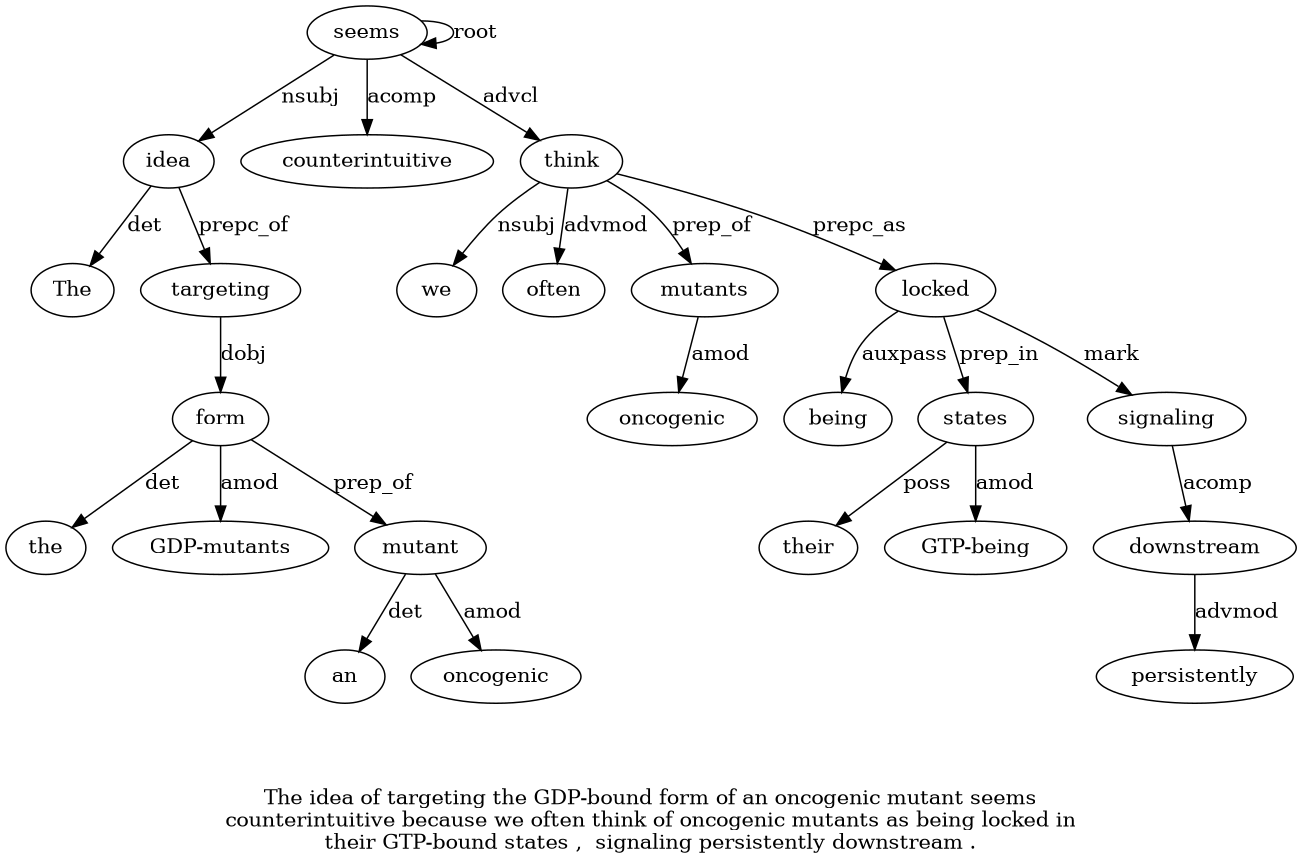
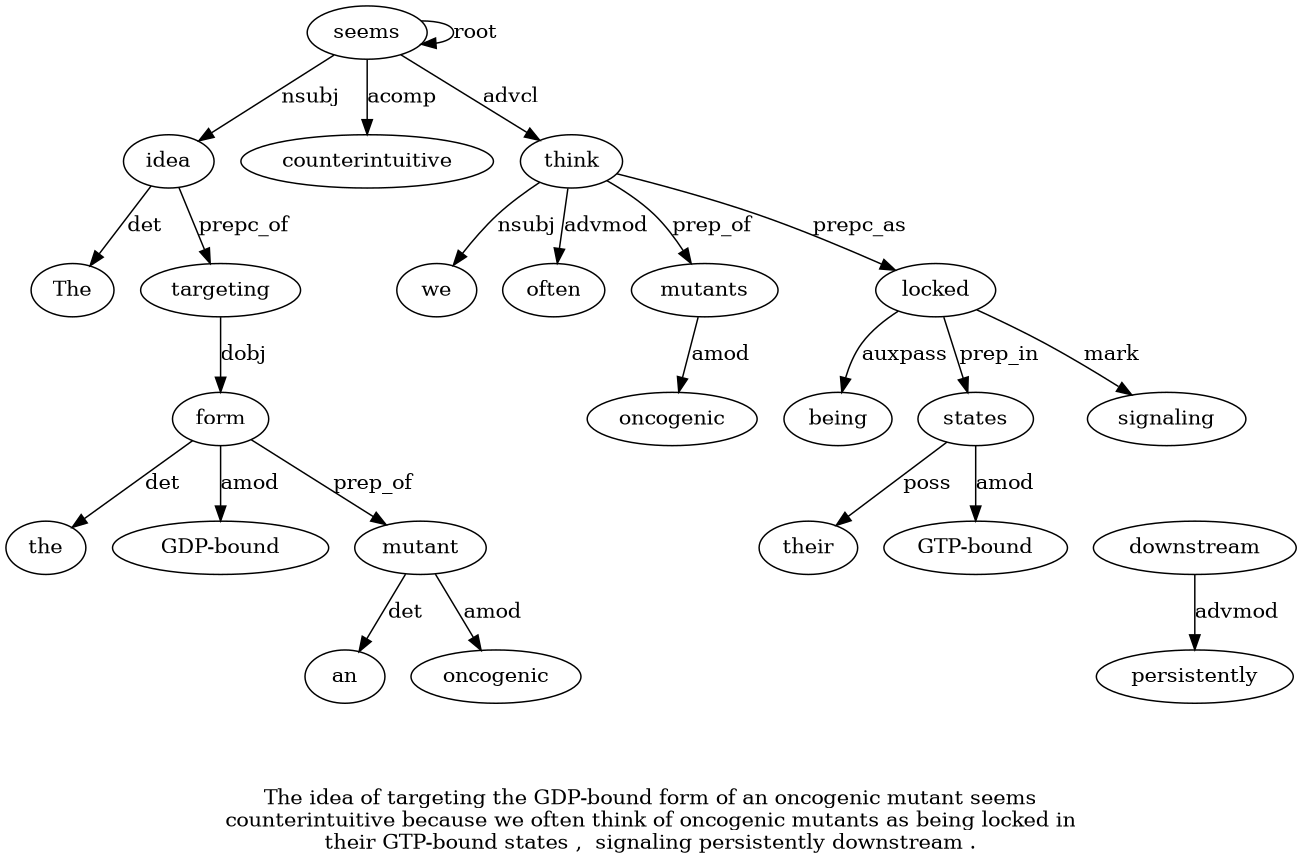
edge "signaling" -> "downstream": removed, label "acomp"
node "GDP-mutants": label "GDP-mutants" -> "GDP-bound"
node "GTP-being": label "GTP-being" -> "GTP-bound"
